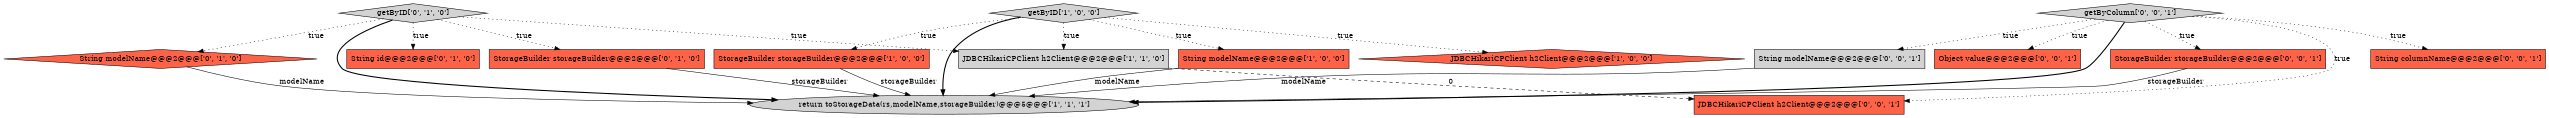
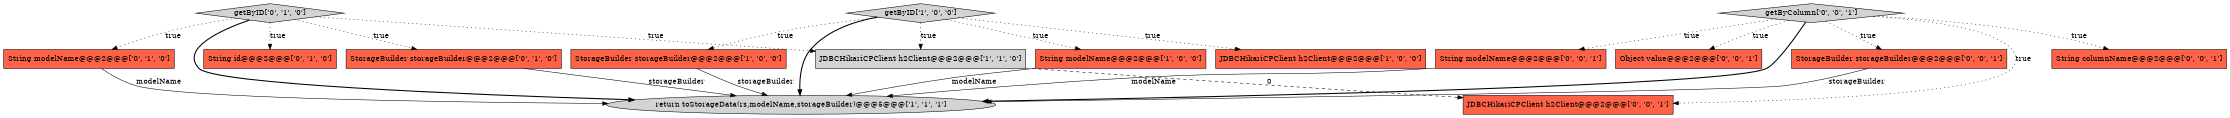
node "String modelName@@@2@@@['0', '1', '0']": shape diamond -> box
node "JDBCHikariCPClient h2Client@@@2@@@['1', '0', '0']": shape diamond -> box
node "String modelName@@@2@@@['0', '0', '1']": fillcolor lightgray -> tomato
